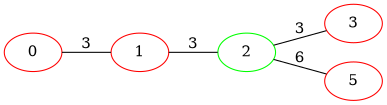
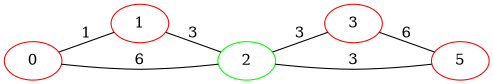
edge "3" -- "5": added, label "6"
edge "0" -- "1": label "3" -> "1"
edge "2" -- "5": label "6" -> "3"
edge "0" -- "2": added, label "6"
